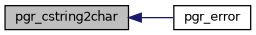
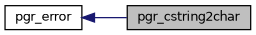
edge "pgr_error" -> "pgr_cstring2char": reversed
